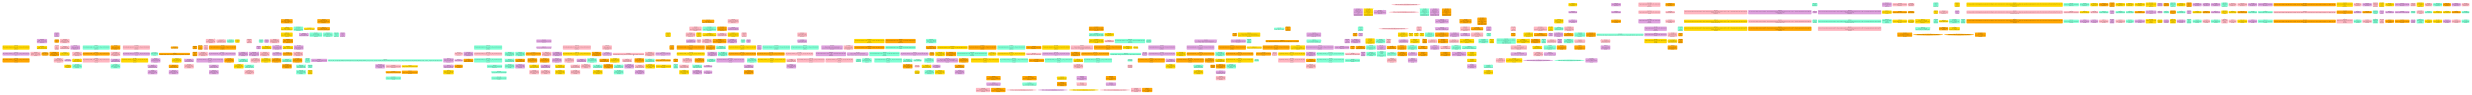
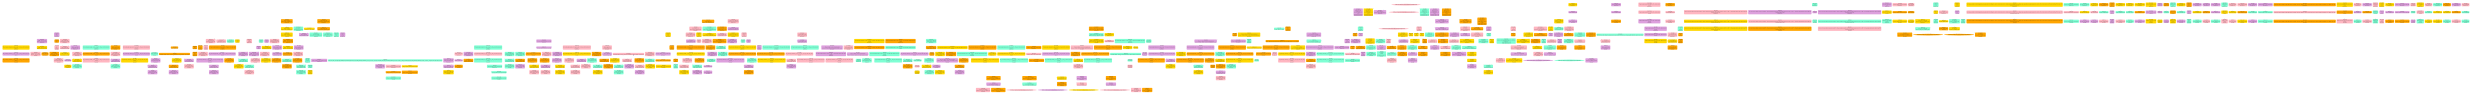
node "CE0x4c6a850": fillcolor plum -> aquamarine
